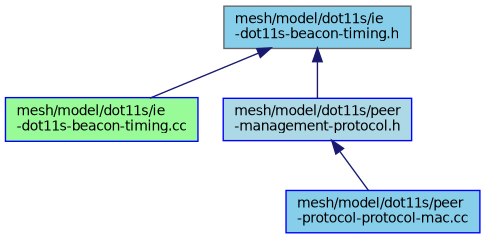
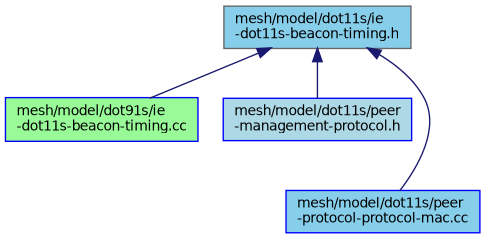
node "mesh/model/dot11s/ie -dot11s-beacon-timing.cc": label "mesh/model/dot11s/ie -dot11s-beacon-timing.cc" -> "mesh/model/dot91s/ie -dot11s-beacon-timing.cc"
edge "mesh/model/dot11s/peer -protocol-protocol-mac.cc" -> "mesh/model/dot11s/peer -management-protocol.h": now "mesh/model/dot11s/peer -protocol-protocol-mac.cc" -> "mesh/model/dot11s/ie -dot11s-beacon-timing.h"
